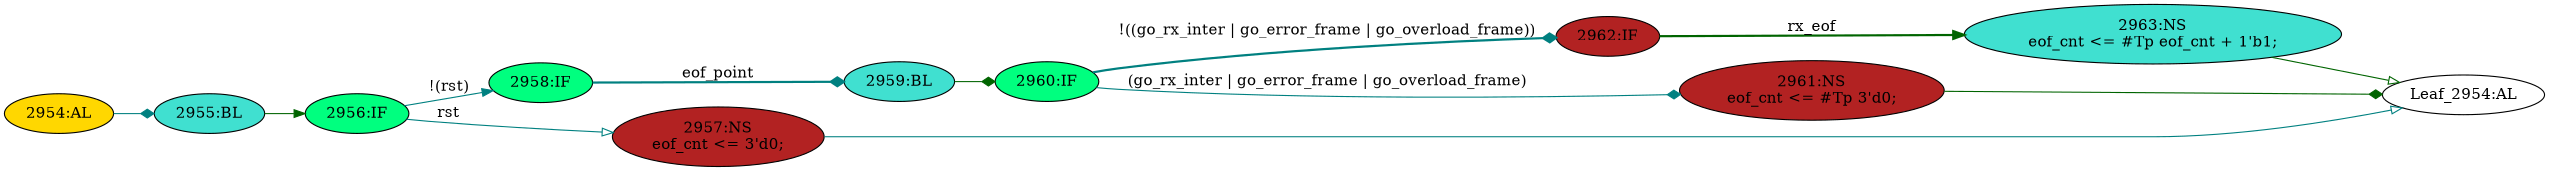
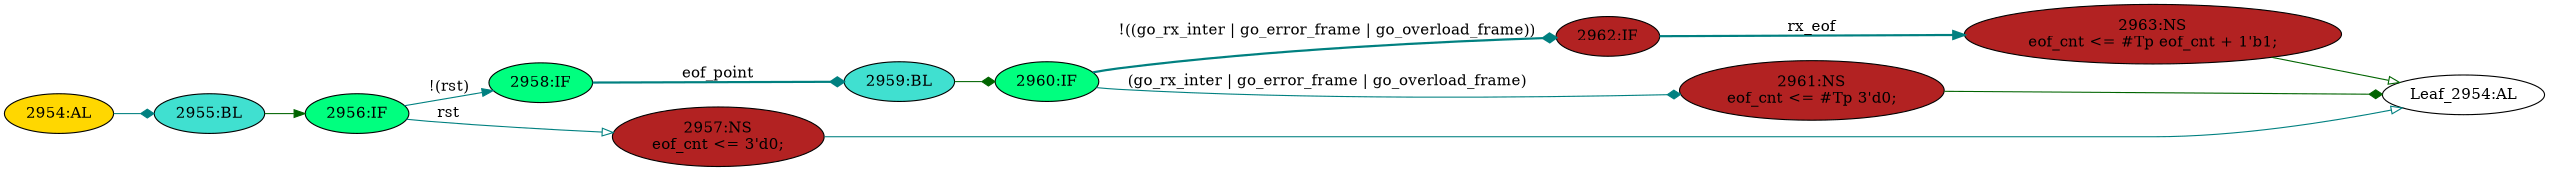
node "2963:NS eof_cnt <= #Tp eof_cnt + 1'b1;": fillcolor turquoise -> firebrick
edge "2962:IF" -> "2963:NS eof_cnt <= #Tp eof_cnt + 1'b1;": color darkgreen -> teal
